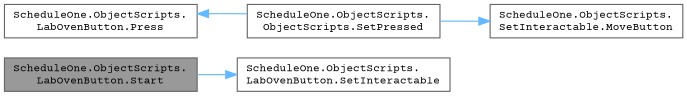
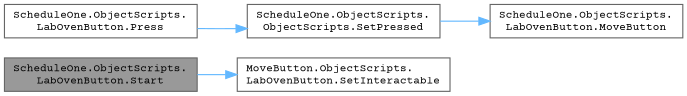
edge "ScheduleOne.ObjectScripts. ObjectScripts.SetPressed" -> "ScheduleOne.ObjectScripts. LabOvenButton.Press": reversed
node "ScheduleOne.ObjectScripts. SetInteractable.MoveButton": label "ScheduleOne.ObjectScripts. SetInteractable.MoveButton" -> "ScheduleOne.ObjectScripts. LabOvenButton.MoveButton"
node "ScheduleOne.ObjectScripts. LabOvenButton.SetInteractable": label "ScheduleOne.ObjectScripts. LabOvenButton.SetInteractable" -> "MoveButton.ObjectScripts. LabOvenButton.SetInteractable"
